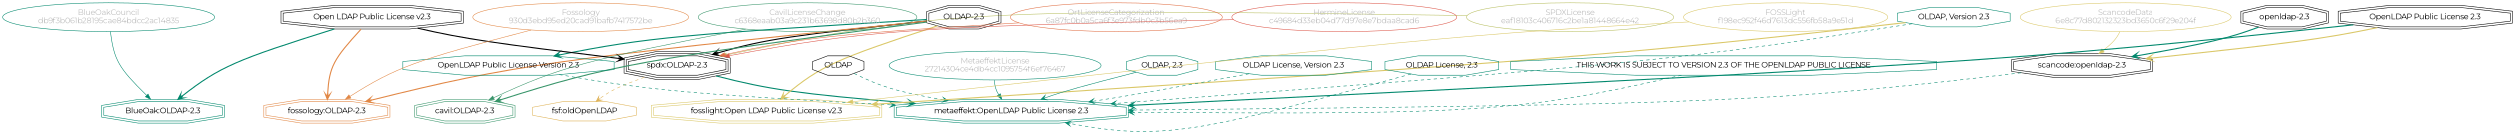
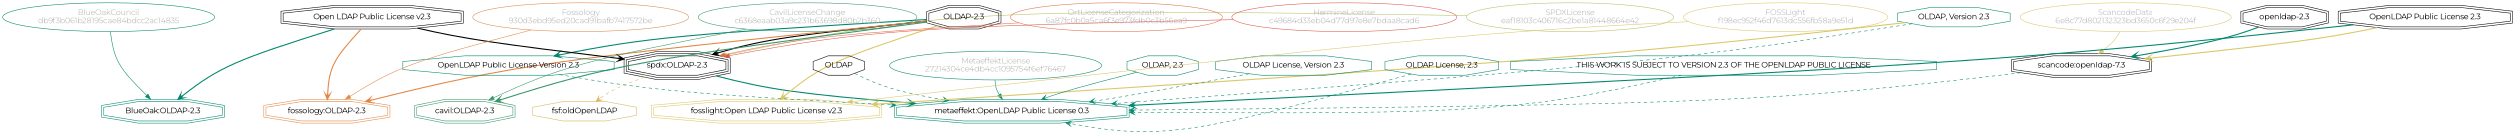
node "scancode:openldap-2.3": label "scancode:openldap-2.3" -> "scancode:openldap-7.3"
node "metaeffekt:OpenLDAP Public License 2.3": label "metaeffekt:OpenLDAP Public License 2.3" -> "metaeffekt:OpenLDAP Public License 0.3"
